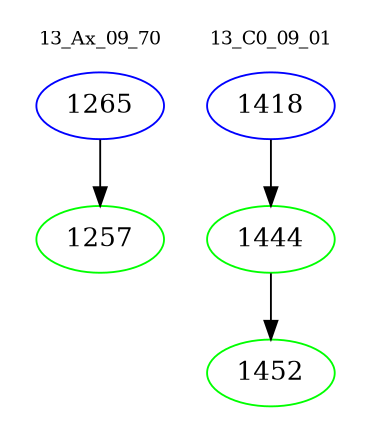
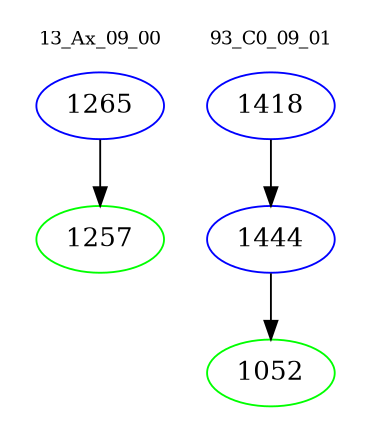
cluster "13_Ax_09_70": label "13_Ax_09_70" -> "13_Ax_09_00"
cluster "13_C0_09_01": label "13_C0_09_01" -> "93_C0_09_01"
node "1444": color green -> blue
node "1452": label "1452" -> "1052"
